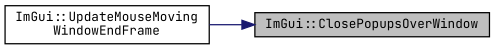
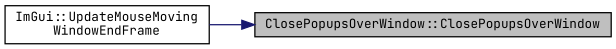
node "ImGui::ClosePopupsOverWindow": label "ImGui::ClosePopupsOverWindow" -> "ClosePopupsOverWindow::ClosePopupsOverWindow"
